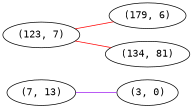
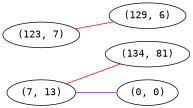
node "(179, 6)": label "(179, 6)" -> "(129, 6)"
edge "(123, 7)" -- "(134, 81)": now "(7, 13)" -- "(134, 81)"
node "(3, 0)": label "(3, 0)" -> "(0, 0)"
